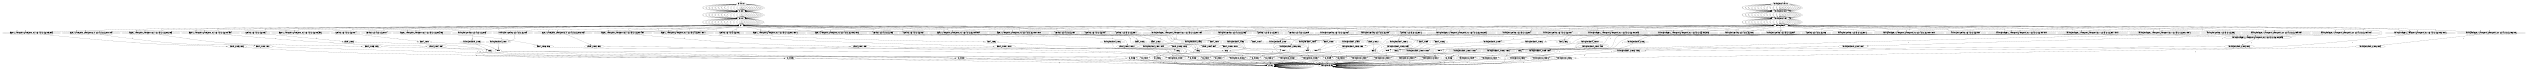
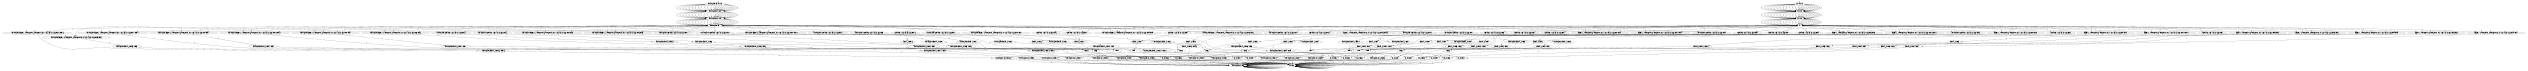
node "chmod +x IOK10": added
